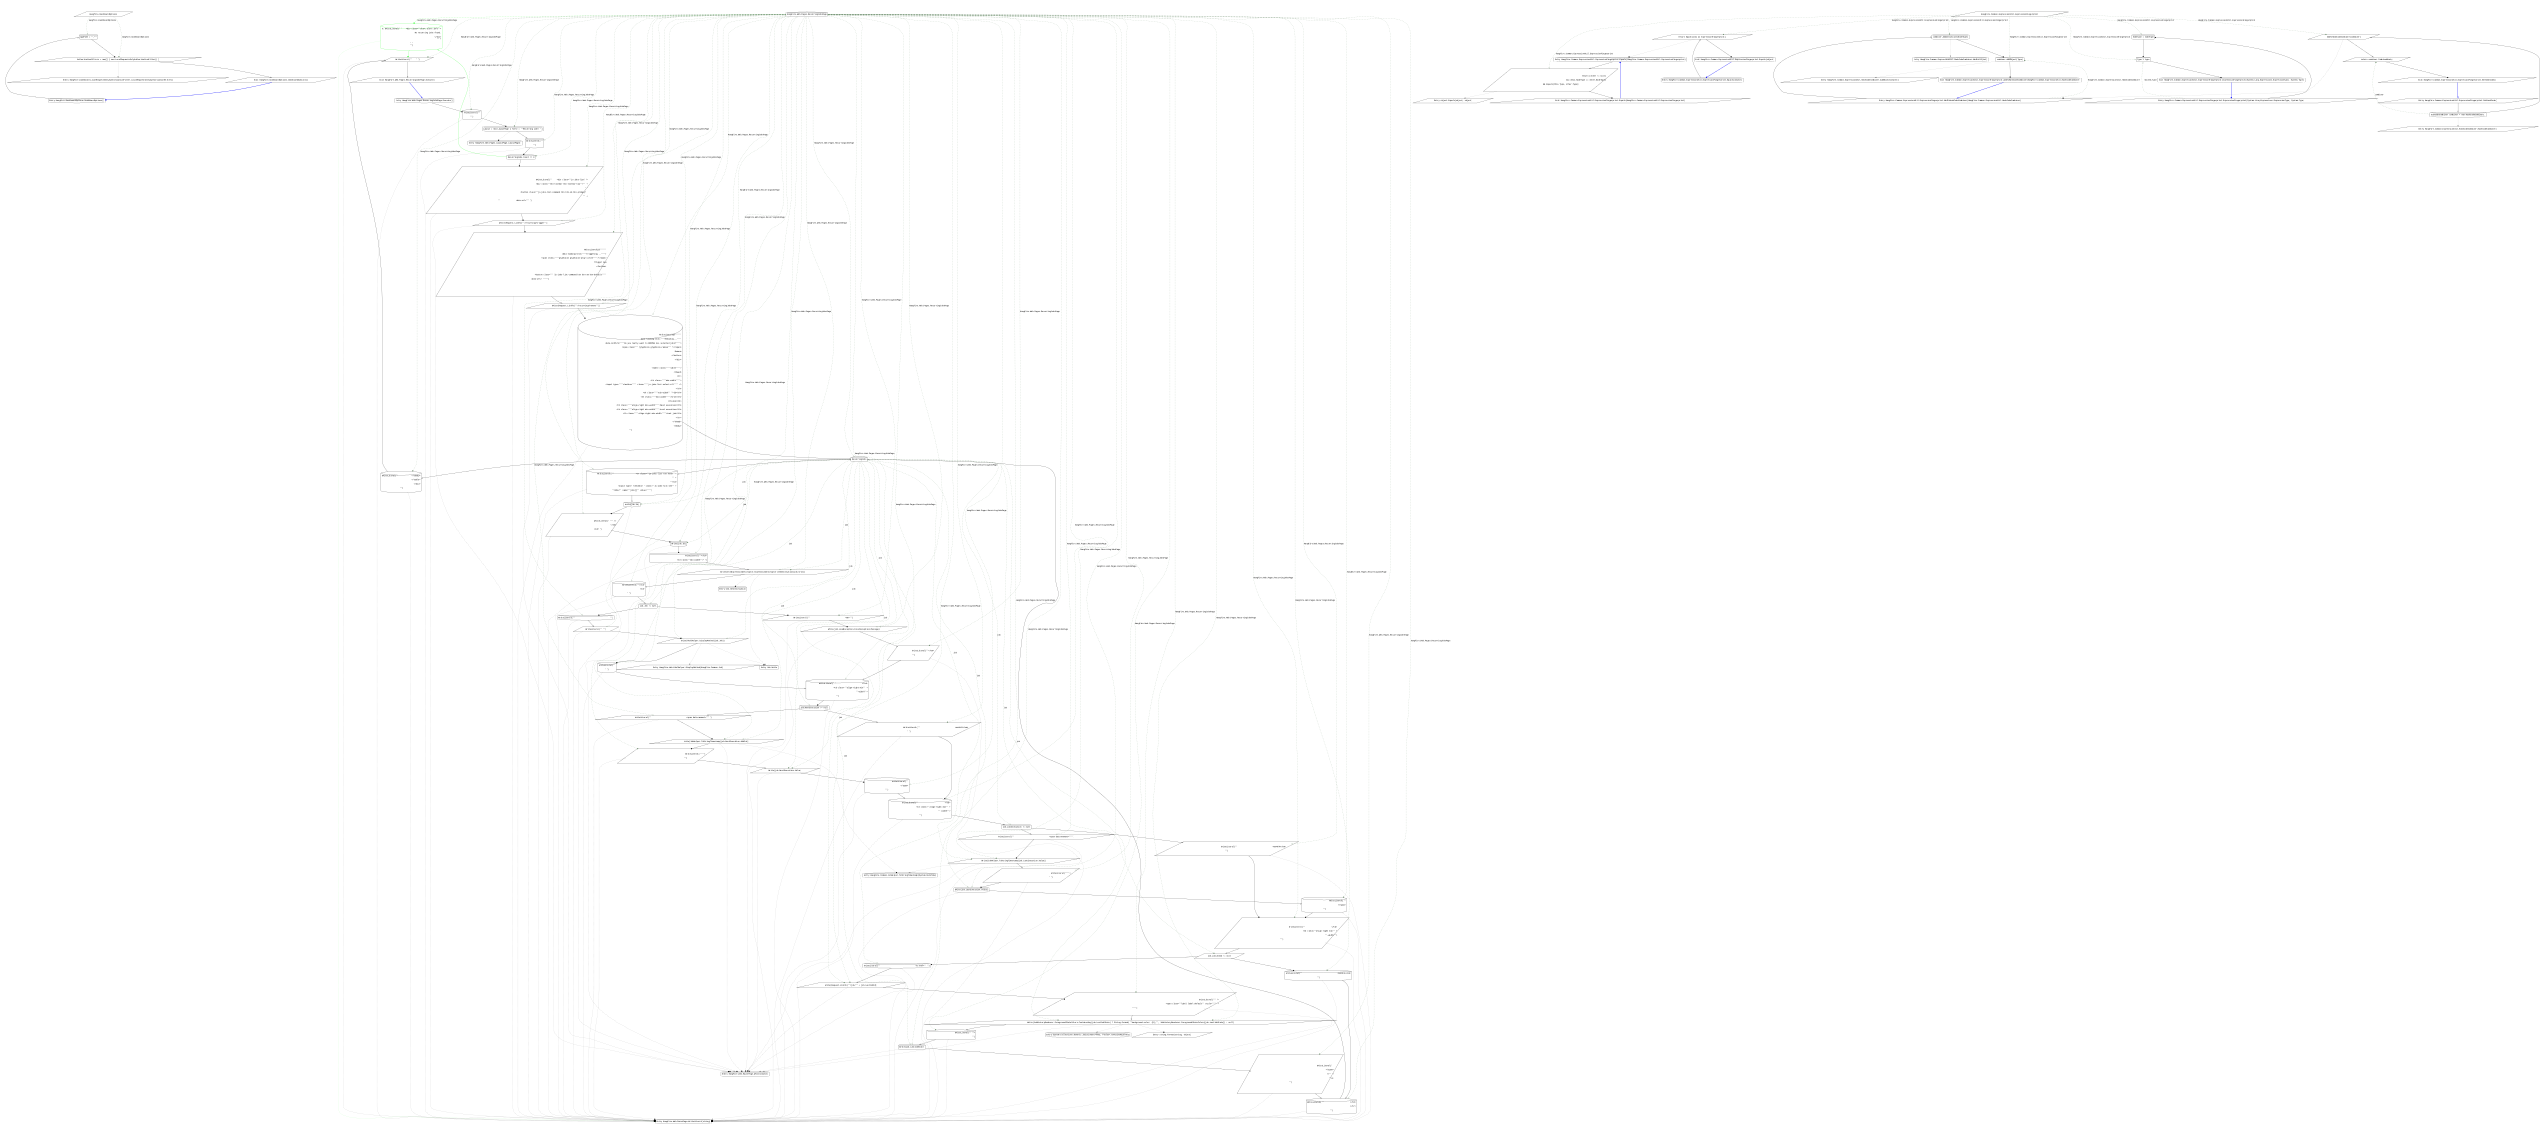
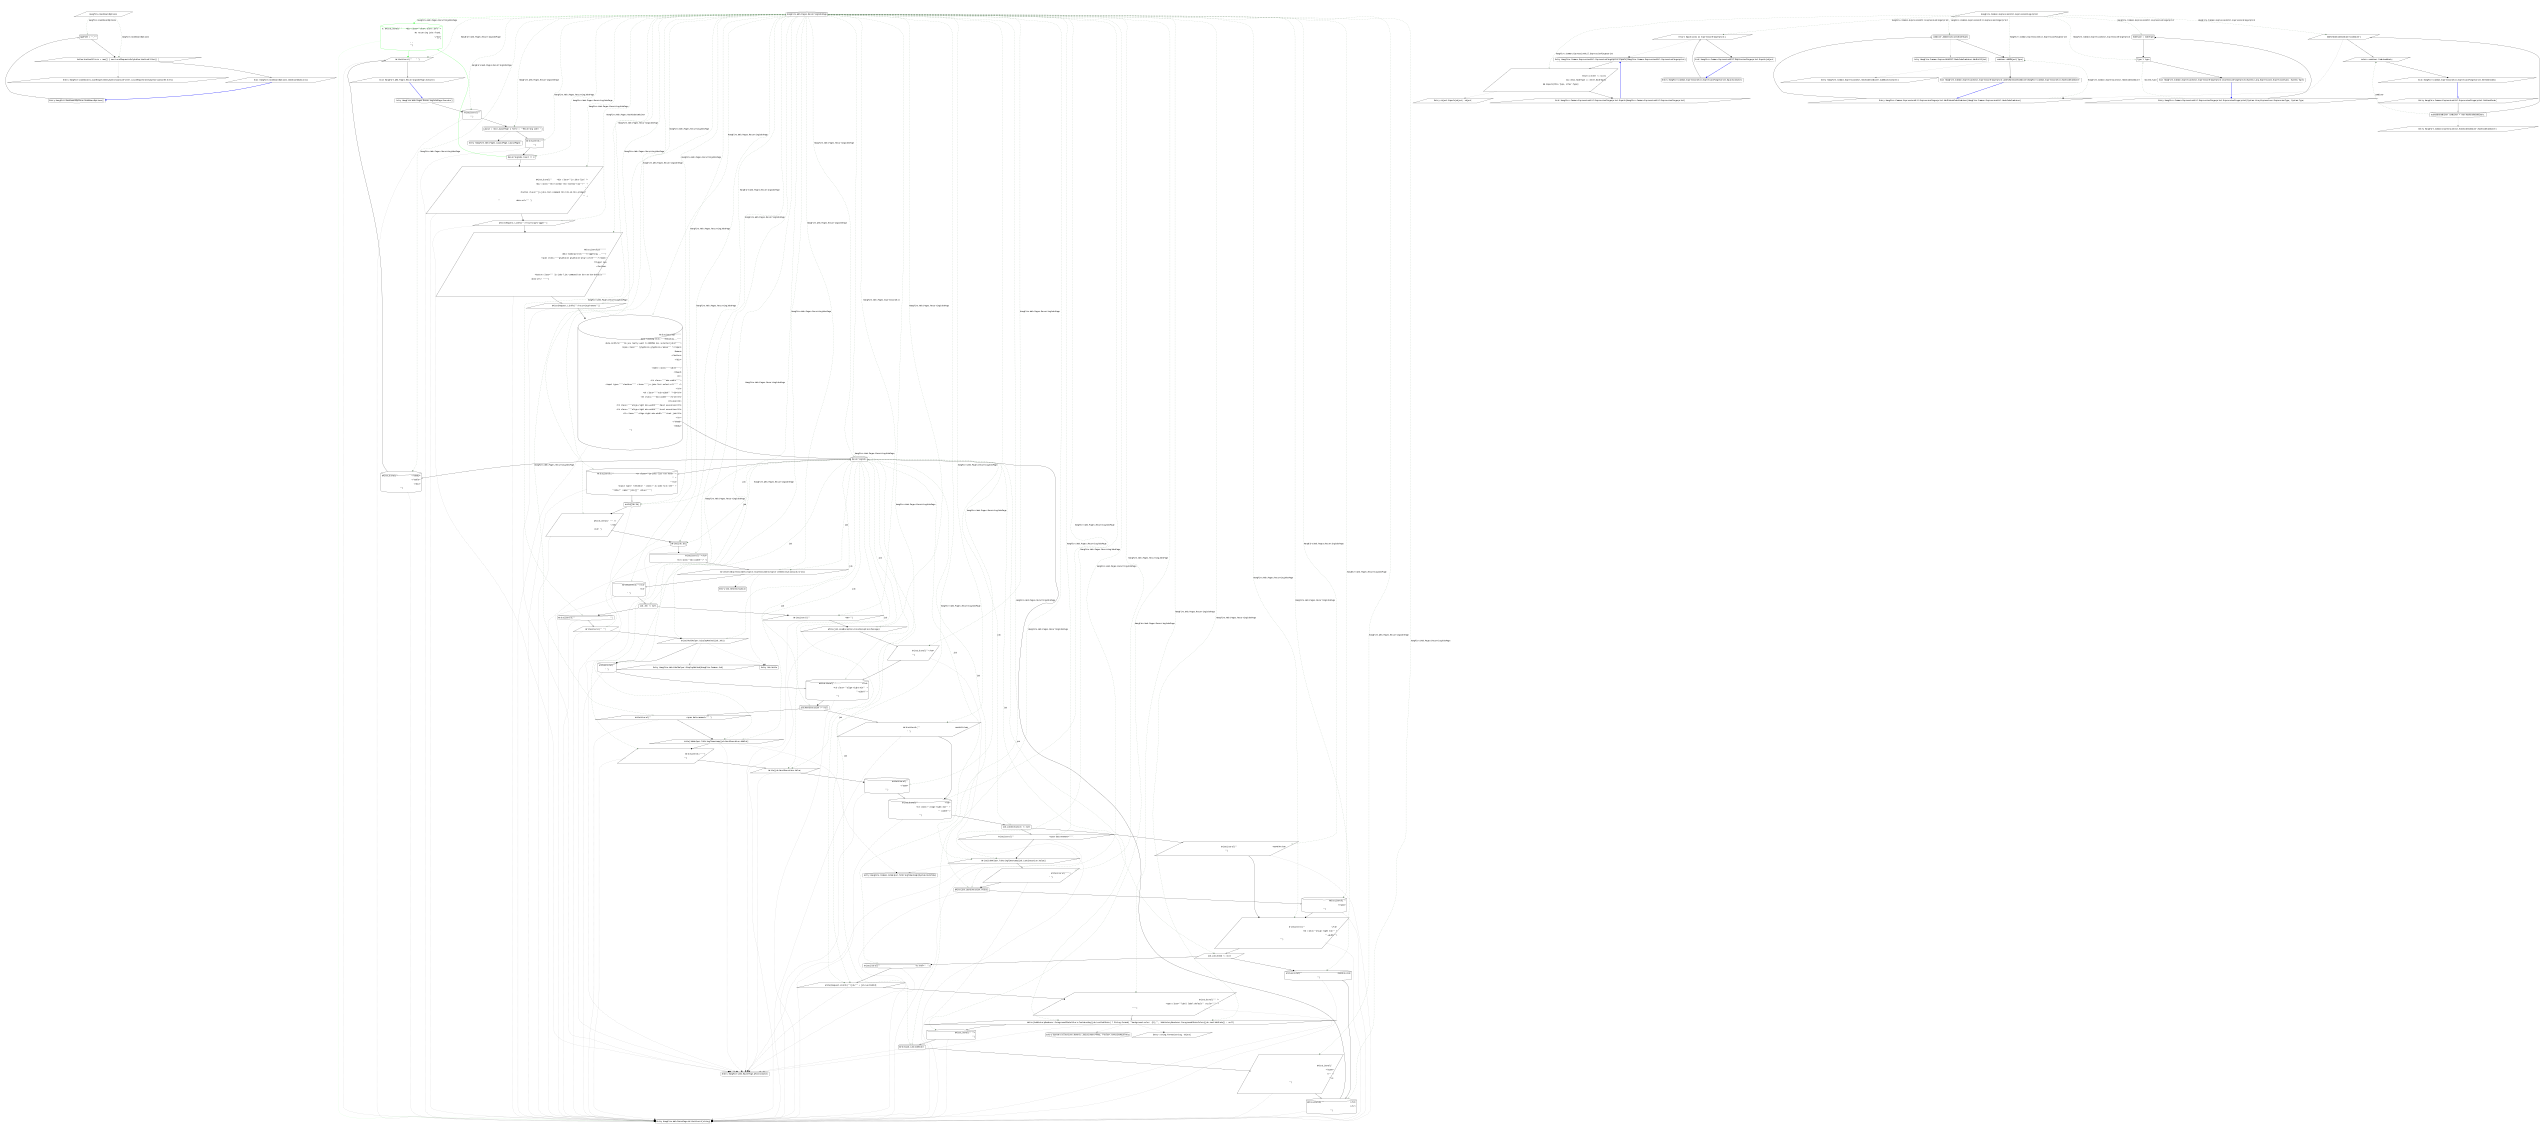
edge "HangFire.Web.Pages.RecurringJobsPage" -> "Write(Request.LinkTo(''/recurring/trigger''))": label "HangFire.Web.Pages.RecurringJobsPage" -> "HangFire.Web.Pages.HashCodeCombiner"
edge "HangFire.Web.Pages.RecurringJobsPage" -> "WriteLiteral(''                                <em>'')": label "HangFire.Web.Pages.RecurringJobsPage" -> "HangFire.Web.Pages.ExpressionUtil"
